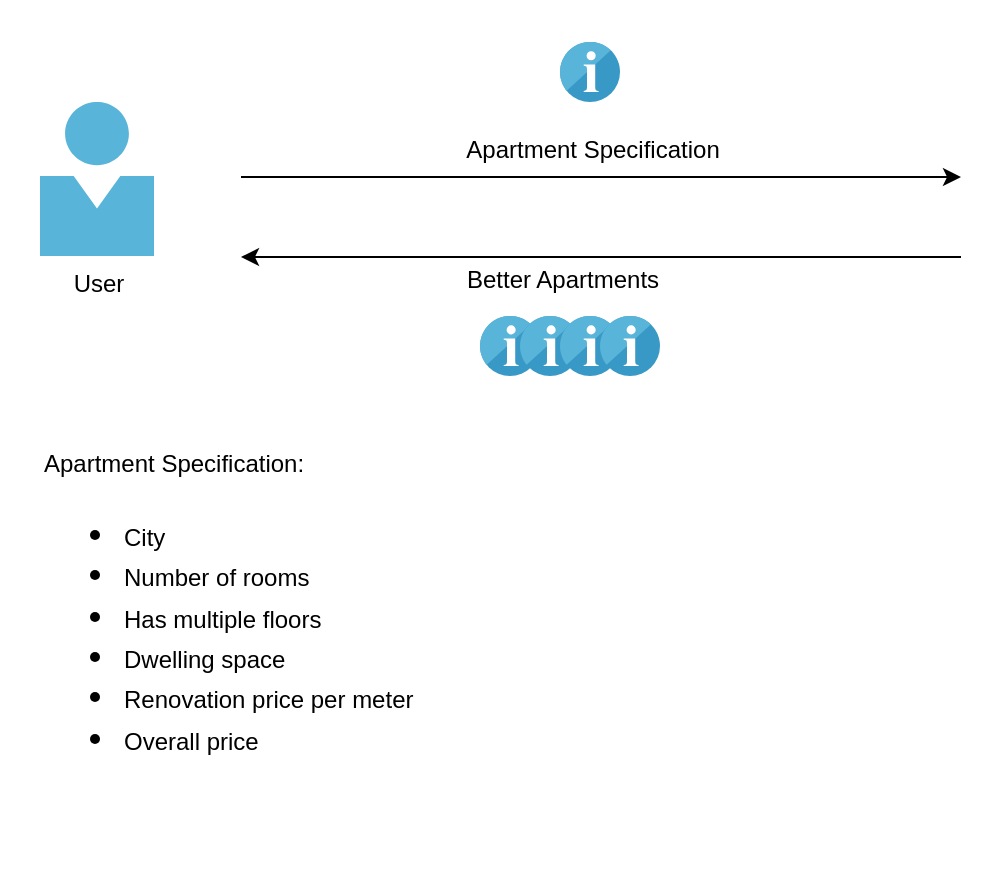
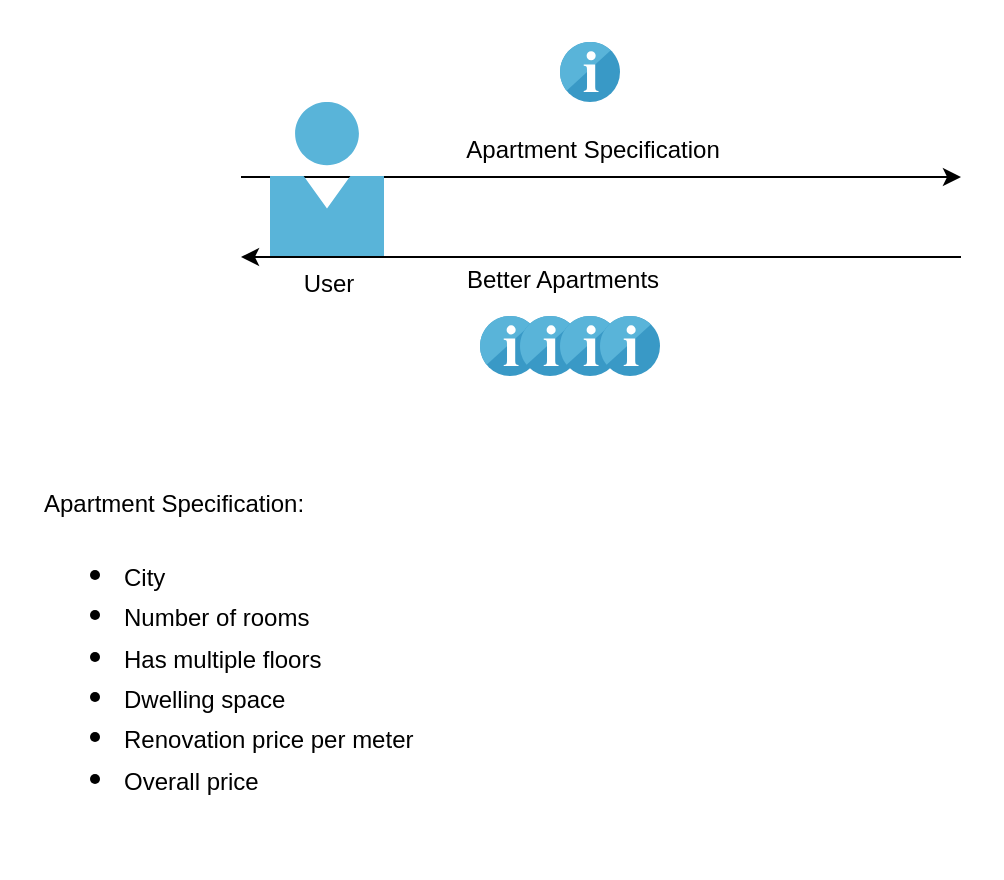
node "User": moved (98, 180) -> (328, 180)
node "Apartment Specification: City Number of rooms Has multiple floors Dwelling space Renovation price per meter Overall price": moved (321, 617) -> (321, 657)
